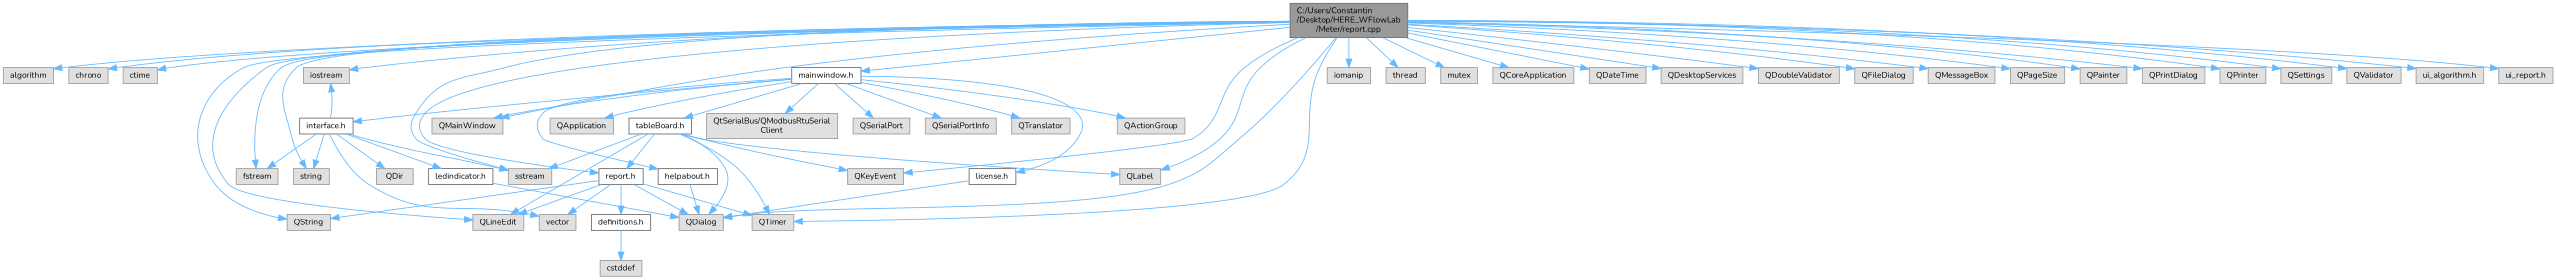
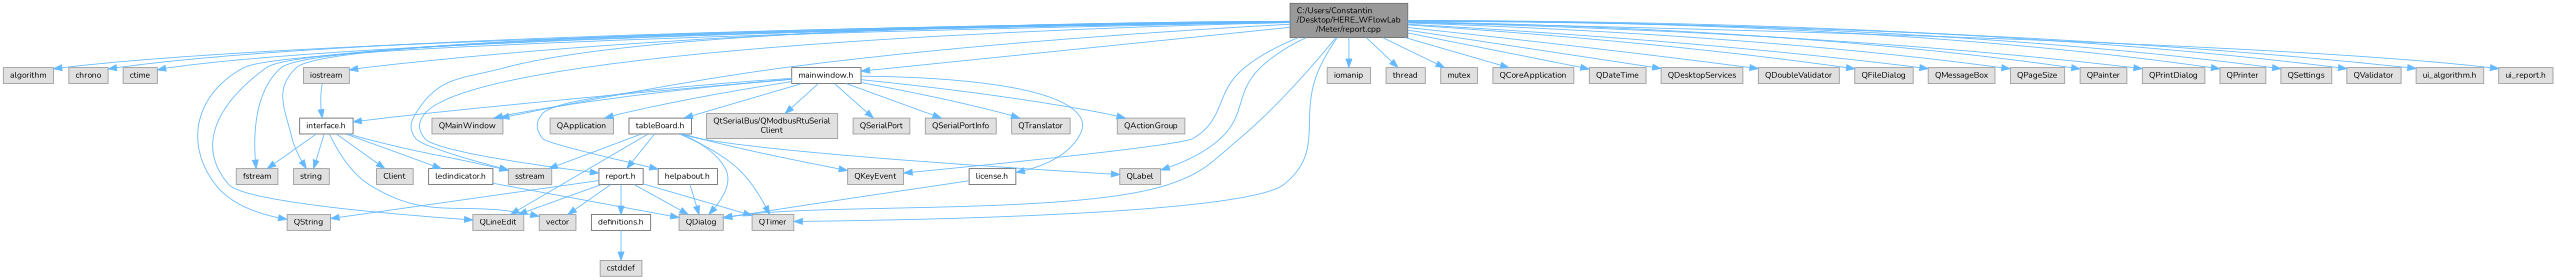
edge "interface.h" -> "iostream": reversed
node "QDir": label "QDir" -> "Client"
